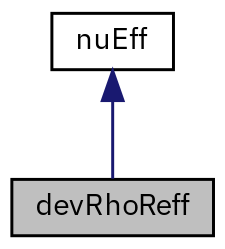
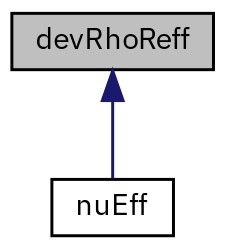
edge "devRhoReff" -> "nuEff": reversed
